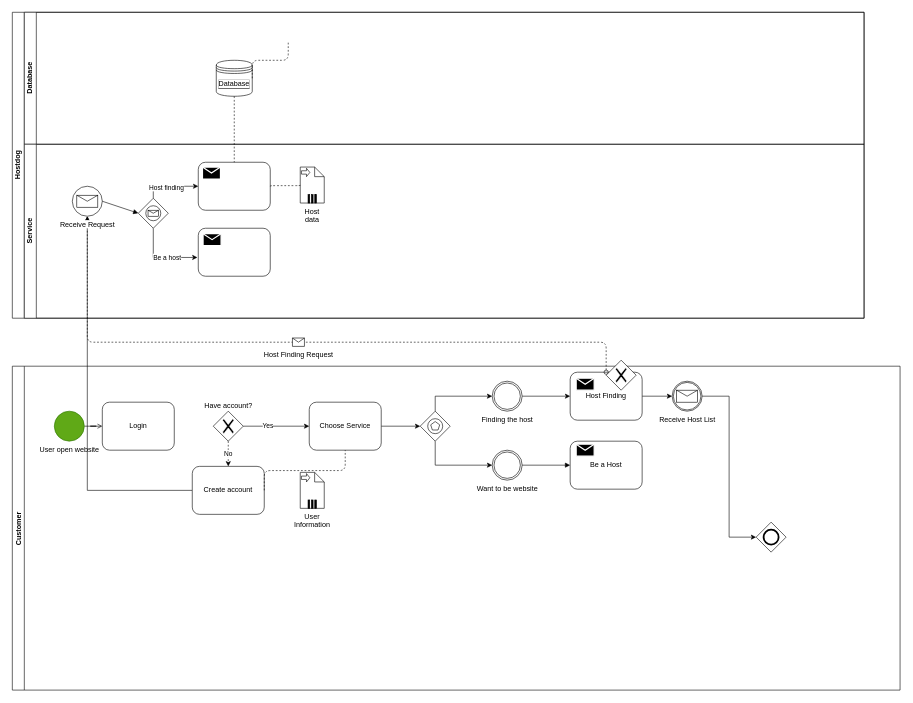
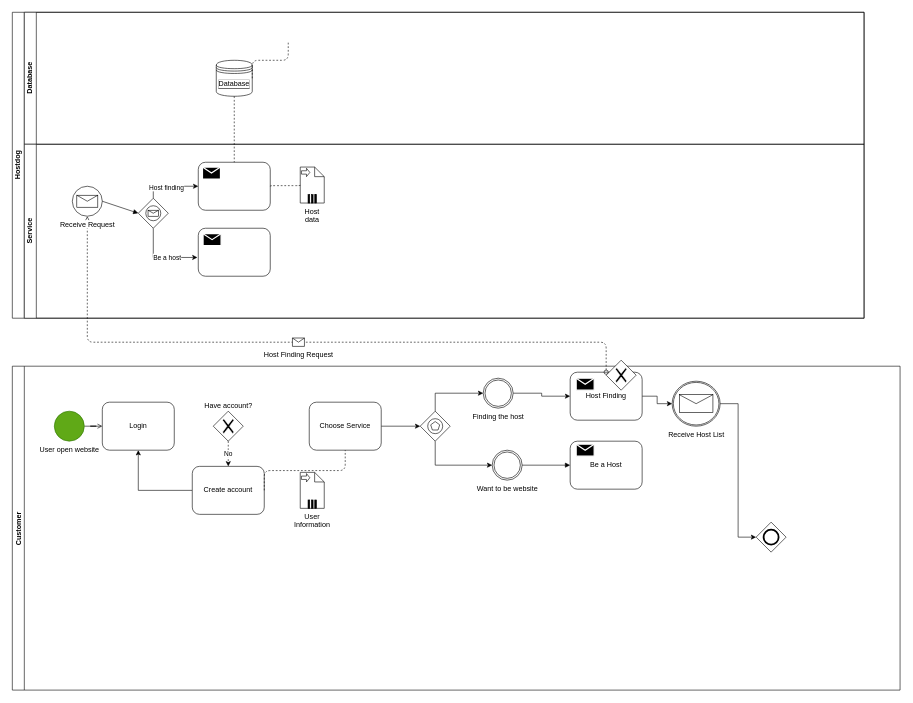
node "Finding the host": moved (507, 396) -> (498, 393)
node "Receive Host List": size 30x30 -> 48x45
edge "Have account?" -> "Choose Service": removed, label "Yes"
edge "Create account" -> "Receive Request": now "Create account" -> "Login"
